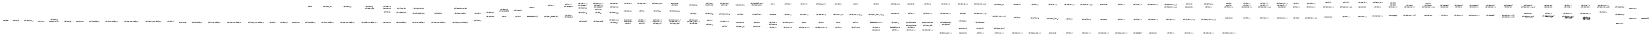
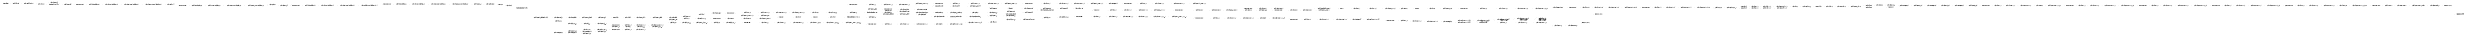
node "(<operator>.indirection,*v28)": added
node "(<operator>.assignment,v26 = 0)": added
node "(<operator>.indirection,*(_DWORD **)(v11 + 40))": removed
